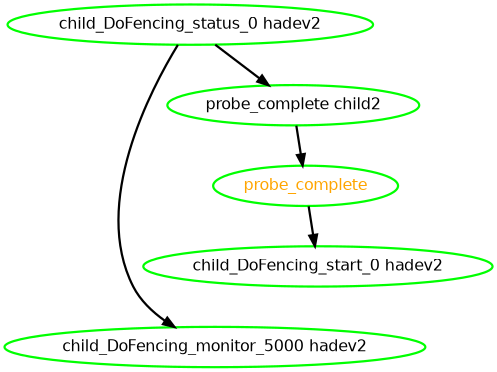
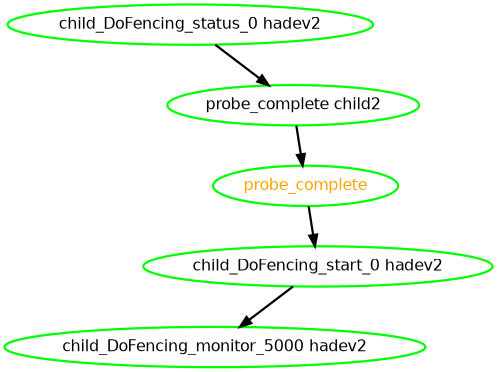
edge "child_DoFencing_status_0 hadev2" -> "child_DoFencing_monitor_5000 hadev2": now "child_DoFencing_start_0 hadev2" -> "child_DoFencing_monitor_5000 hadev2"
